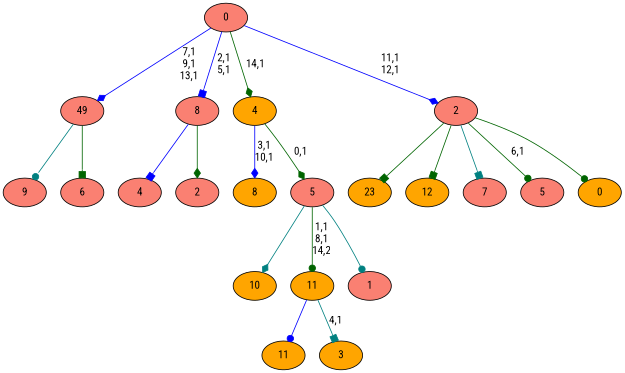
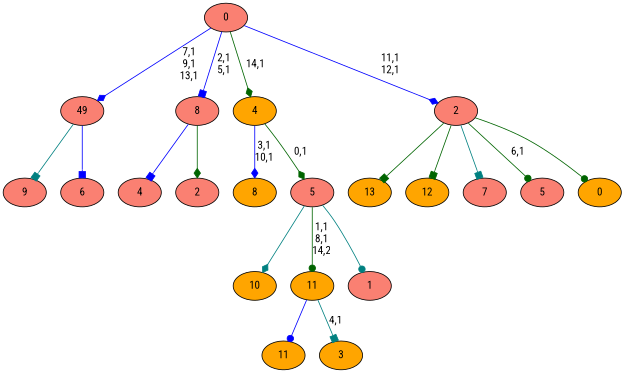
edge "49" -> "9": arrowhead dot -> box
edge "49" -> "6": color darkgreen -> blue
node "23": label "23" -> "13"
